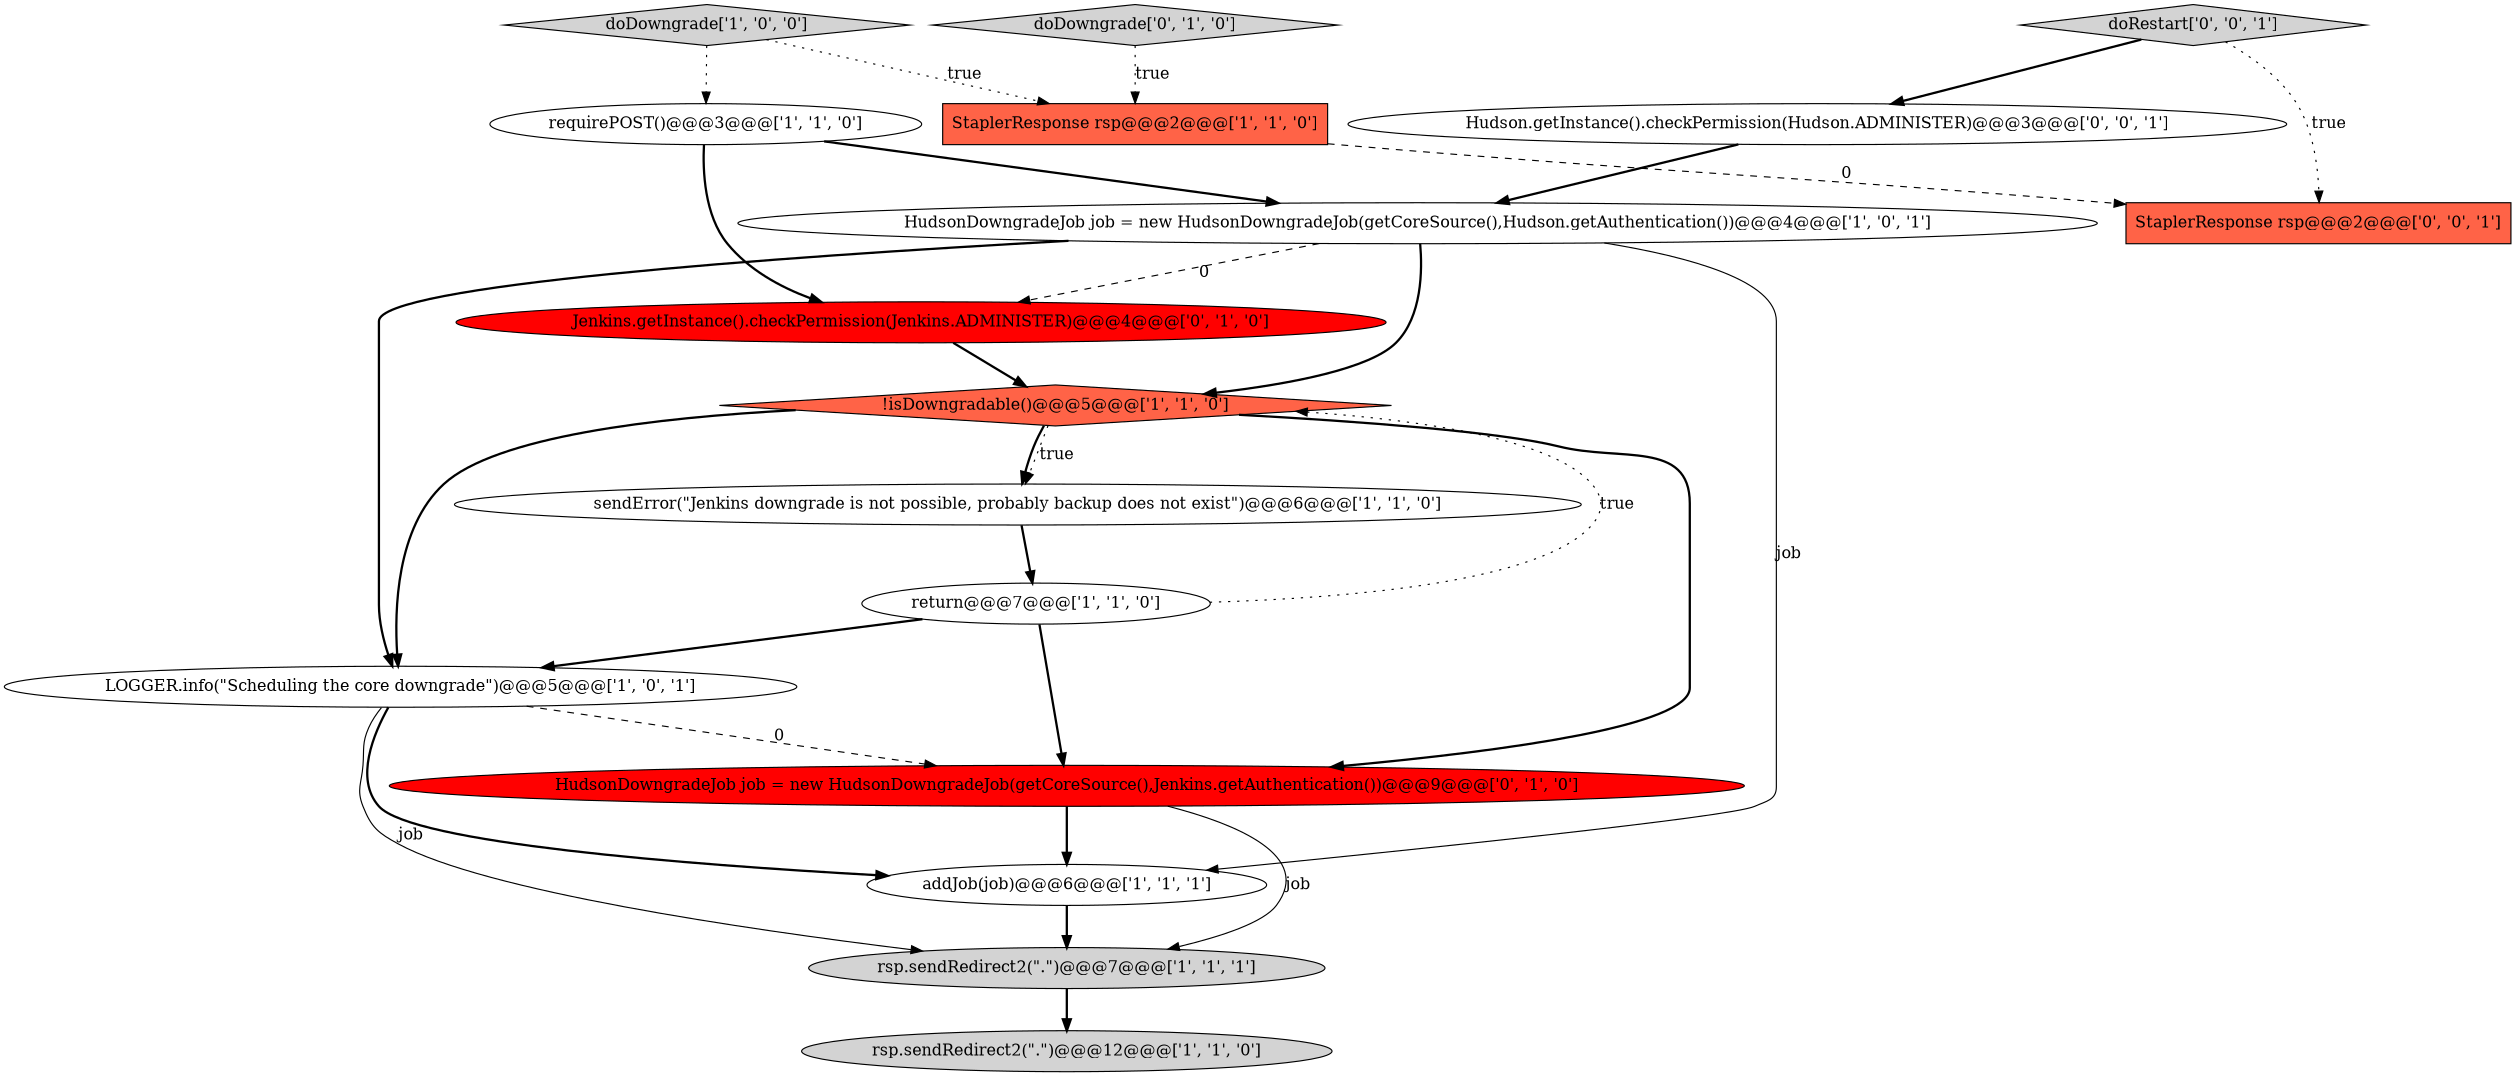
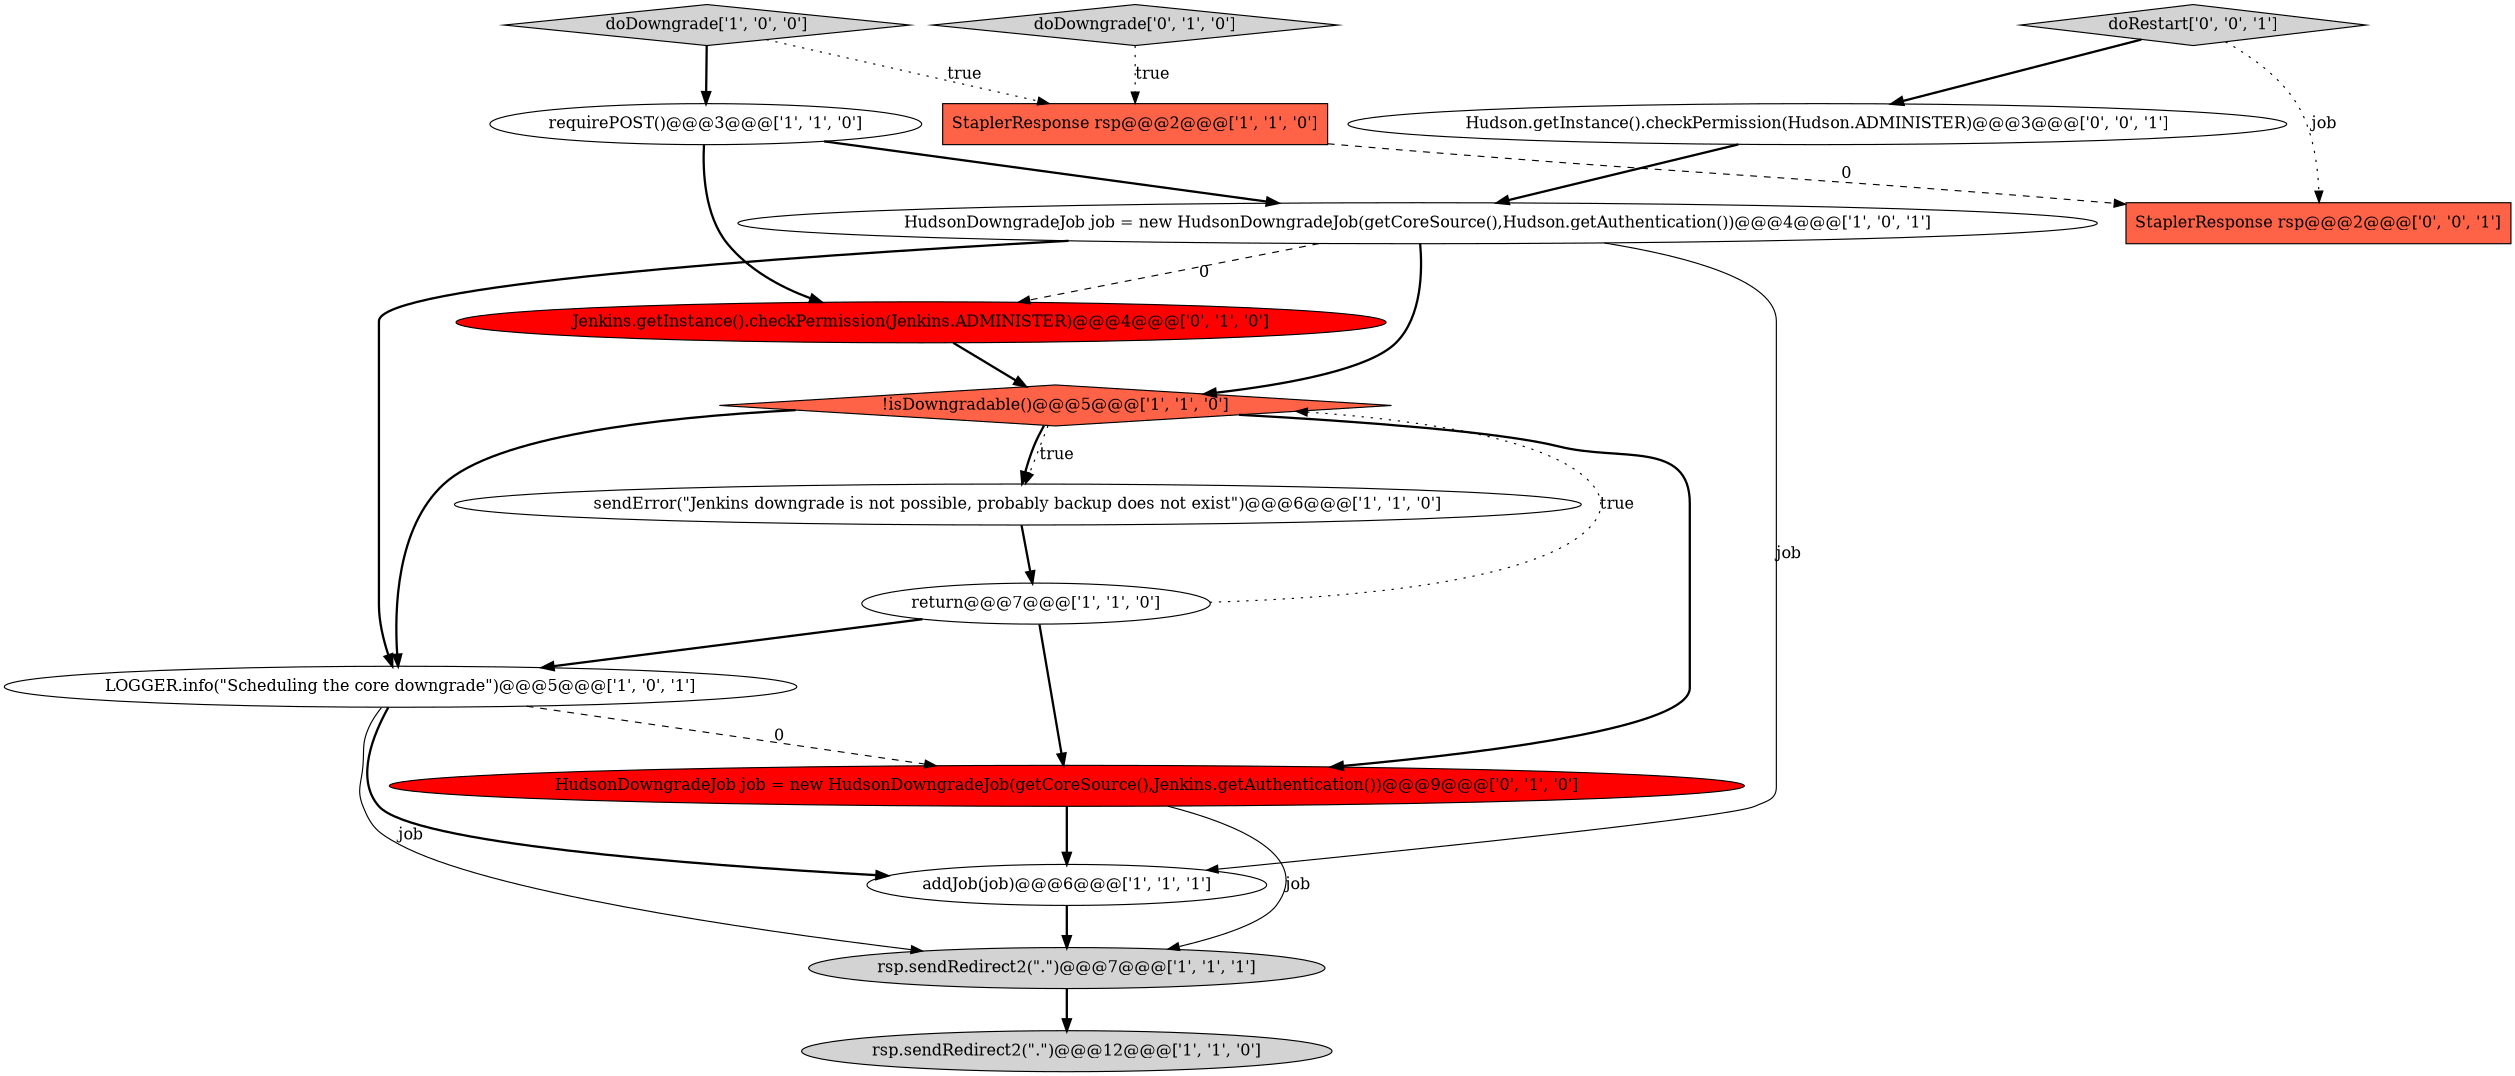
edge "doDowngrade['1', '0', '0']" -> "requirePOST()@@@3@@@['1', '1', '0']": style dotted -> bold
edge "doRestart['0', '0', '1']" -> "StaplerResponse rsp@@@2@@@['0', '0', '1']": label "true" -> "job"
